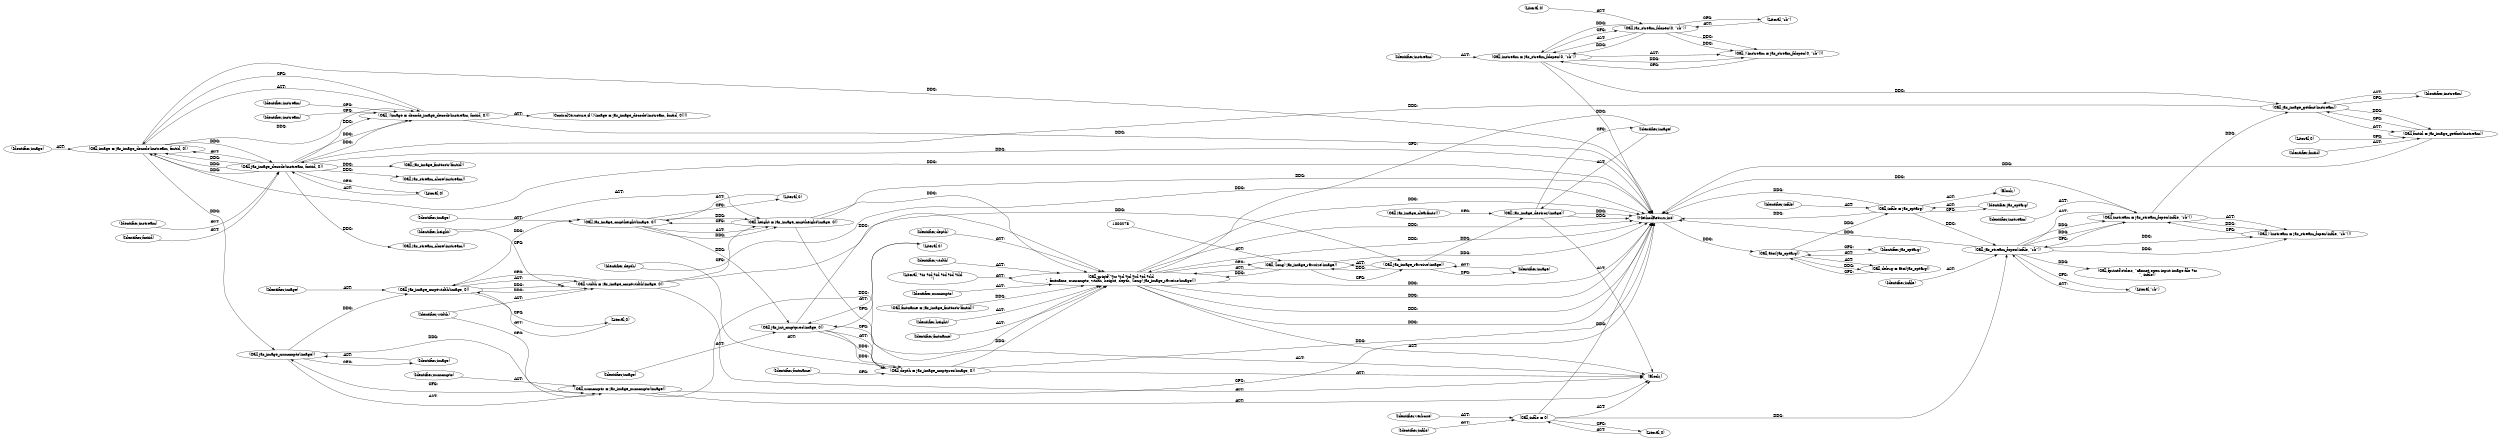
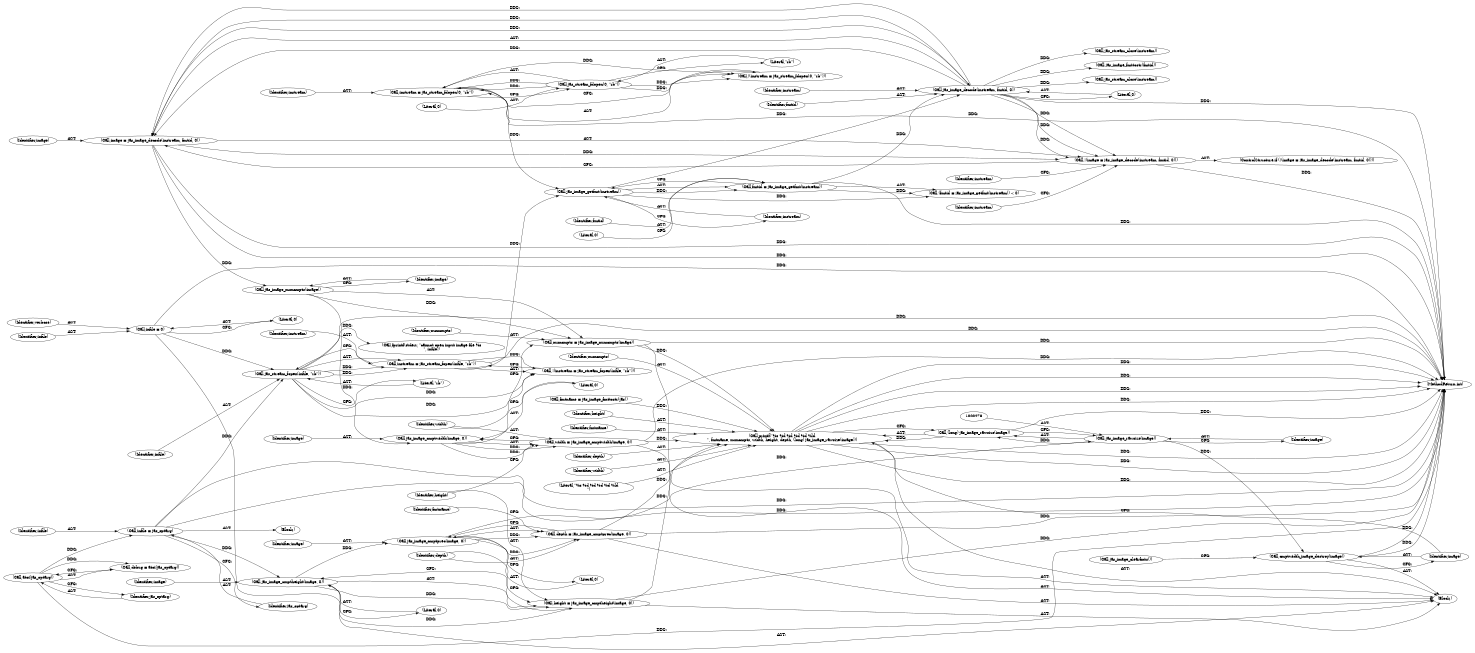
node "(Call,!(image = decode_image_decode(instream, fmtid, 0)))": label "(Call,!(image = decode_image_decode(instream, fmtid, 0)))" -> "(Call,!(image = jas_image_decode(instream, fmtid, 0)))"
edge "(Call,fmtid = jas_image_getfmt(instream))" -> "(Call,jas_image_decode(instream, fmtid, 0))": added, label "DDG:"
node "(Call,(fmtid = jas_image_getfmt(instream)) < 0)": added
node "(Call,jas_image_destroy(image))": label "(Call,jas_image_destroy(image))" -> "(Call,cmptwidth_image_destroy(image))"
edge "(MethodReturn,int)" -> "(Call,atoi(jas_optarg))": reversed
edge "1000278" -> "(Call,(long) jas_image_rawsize(image))": now "1000278" -> "(Call,jas_image_rawsize(image))"
edge "(Call,jas_image_cmptwidth(image, 0))" -> "(Call,jas_image_cmptheight(image, 0))": now "(Call,infile = jas_optarg)" -> "(Call,jas_image_cmptheight(image, 0))"
node "(Call,fmtname = jas_image_fmttostr(fmtid))": label "(Call,fmtname = jas_image_fmttostr(fmtid))" -> "(Call,fmtname = jas_image_fmttostr(jas))"
node "(Call,jas_int_cmptprec(image, 0))": label "(Call,jas_int_cmptprec(image, 0))" -> "(Call,jas_image_cmptprec(image, 0))"
edge "(Call,numcmpts = jas_image_numcmpts(image))" -> "(MethodReturn,int)": label "CFG: " -> "DDG: "
edge "(Call,numcmpts = jas_image_numcmpts(image))" -> "(Call,jas_image_numcmpts(image))": removed, label "CFG:"
